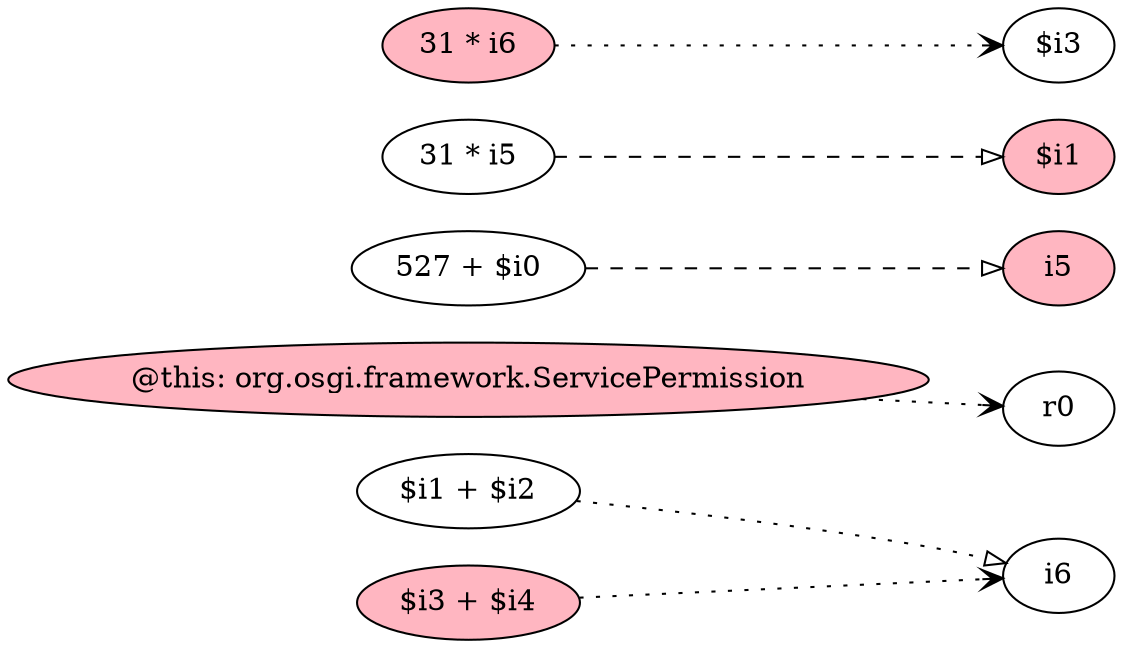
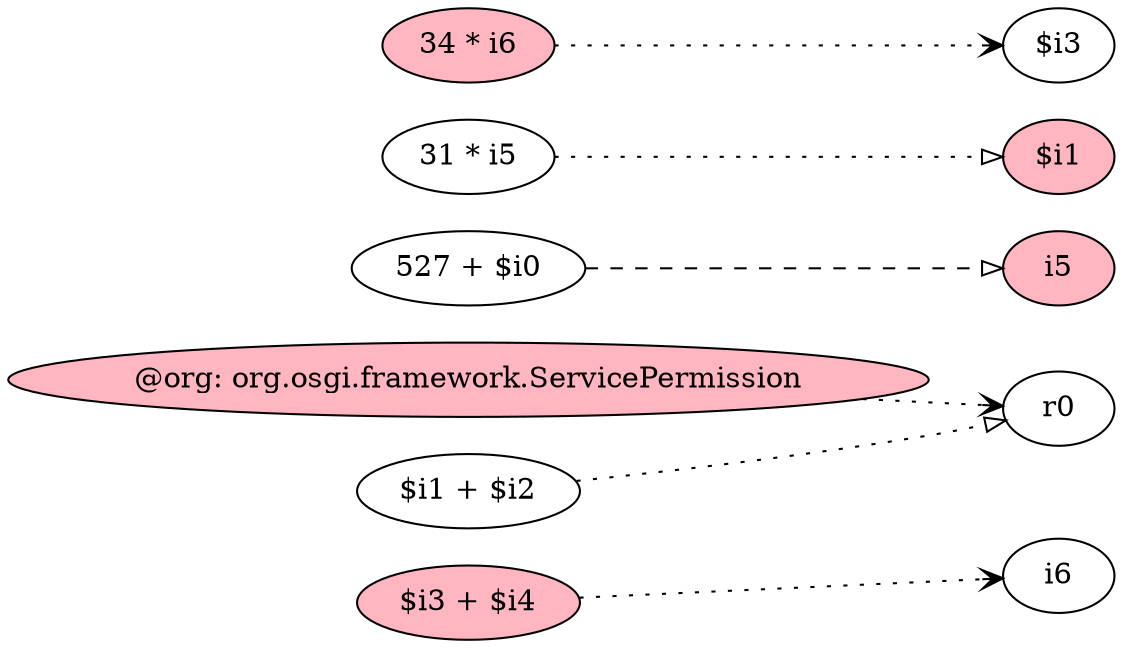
node "31 * i6": label "31 * i6" -> "34 * i6"
edge "31 * i5" -> "$i1": style dashed -> dotted
node "@this: org.osgi.framework.ServicePermission": label "@this: org.osgi.framework.ServicePermission" -> "@org: org.osgi.framework.ServicePermission"
edge "$i1 + $i2" -> "i6": now "$i1 + $i2" -> "r0"
